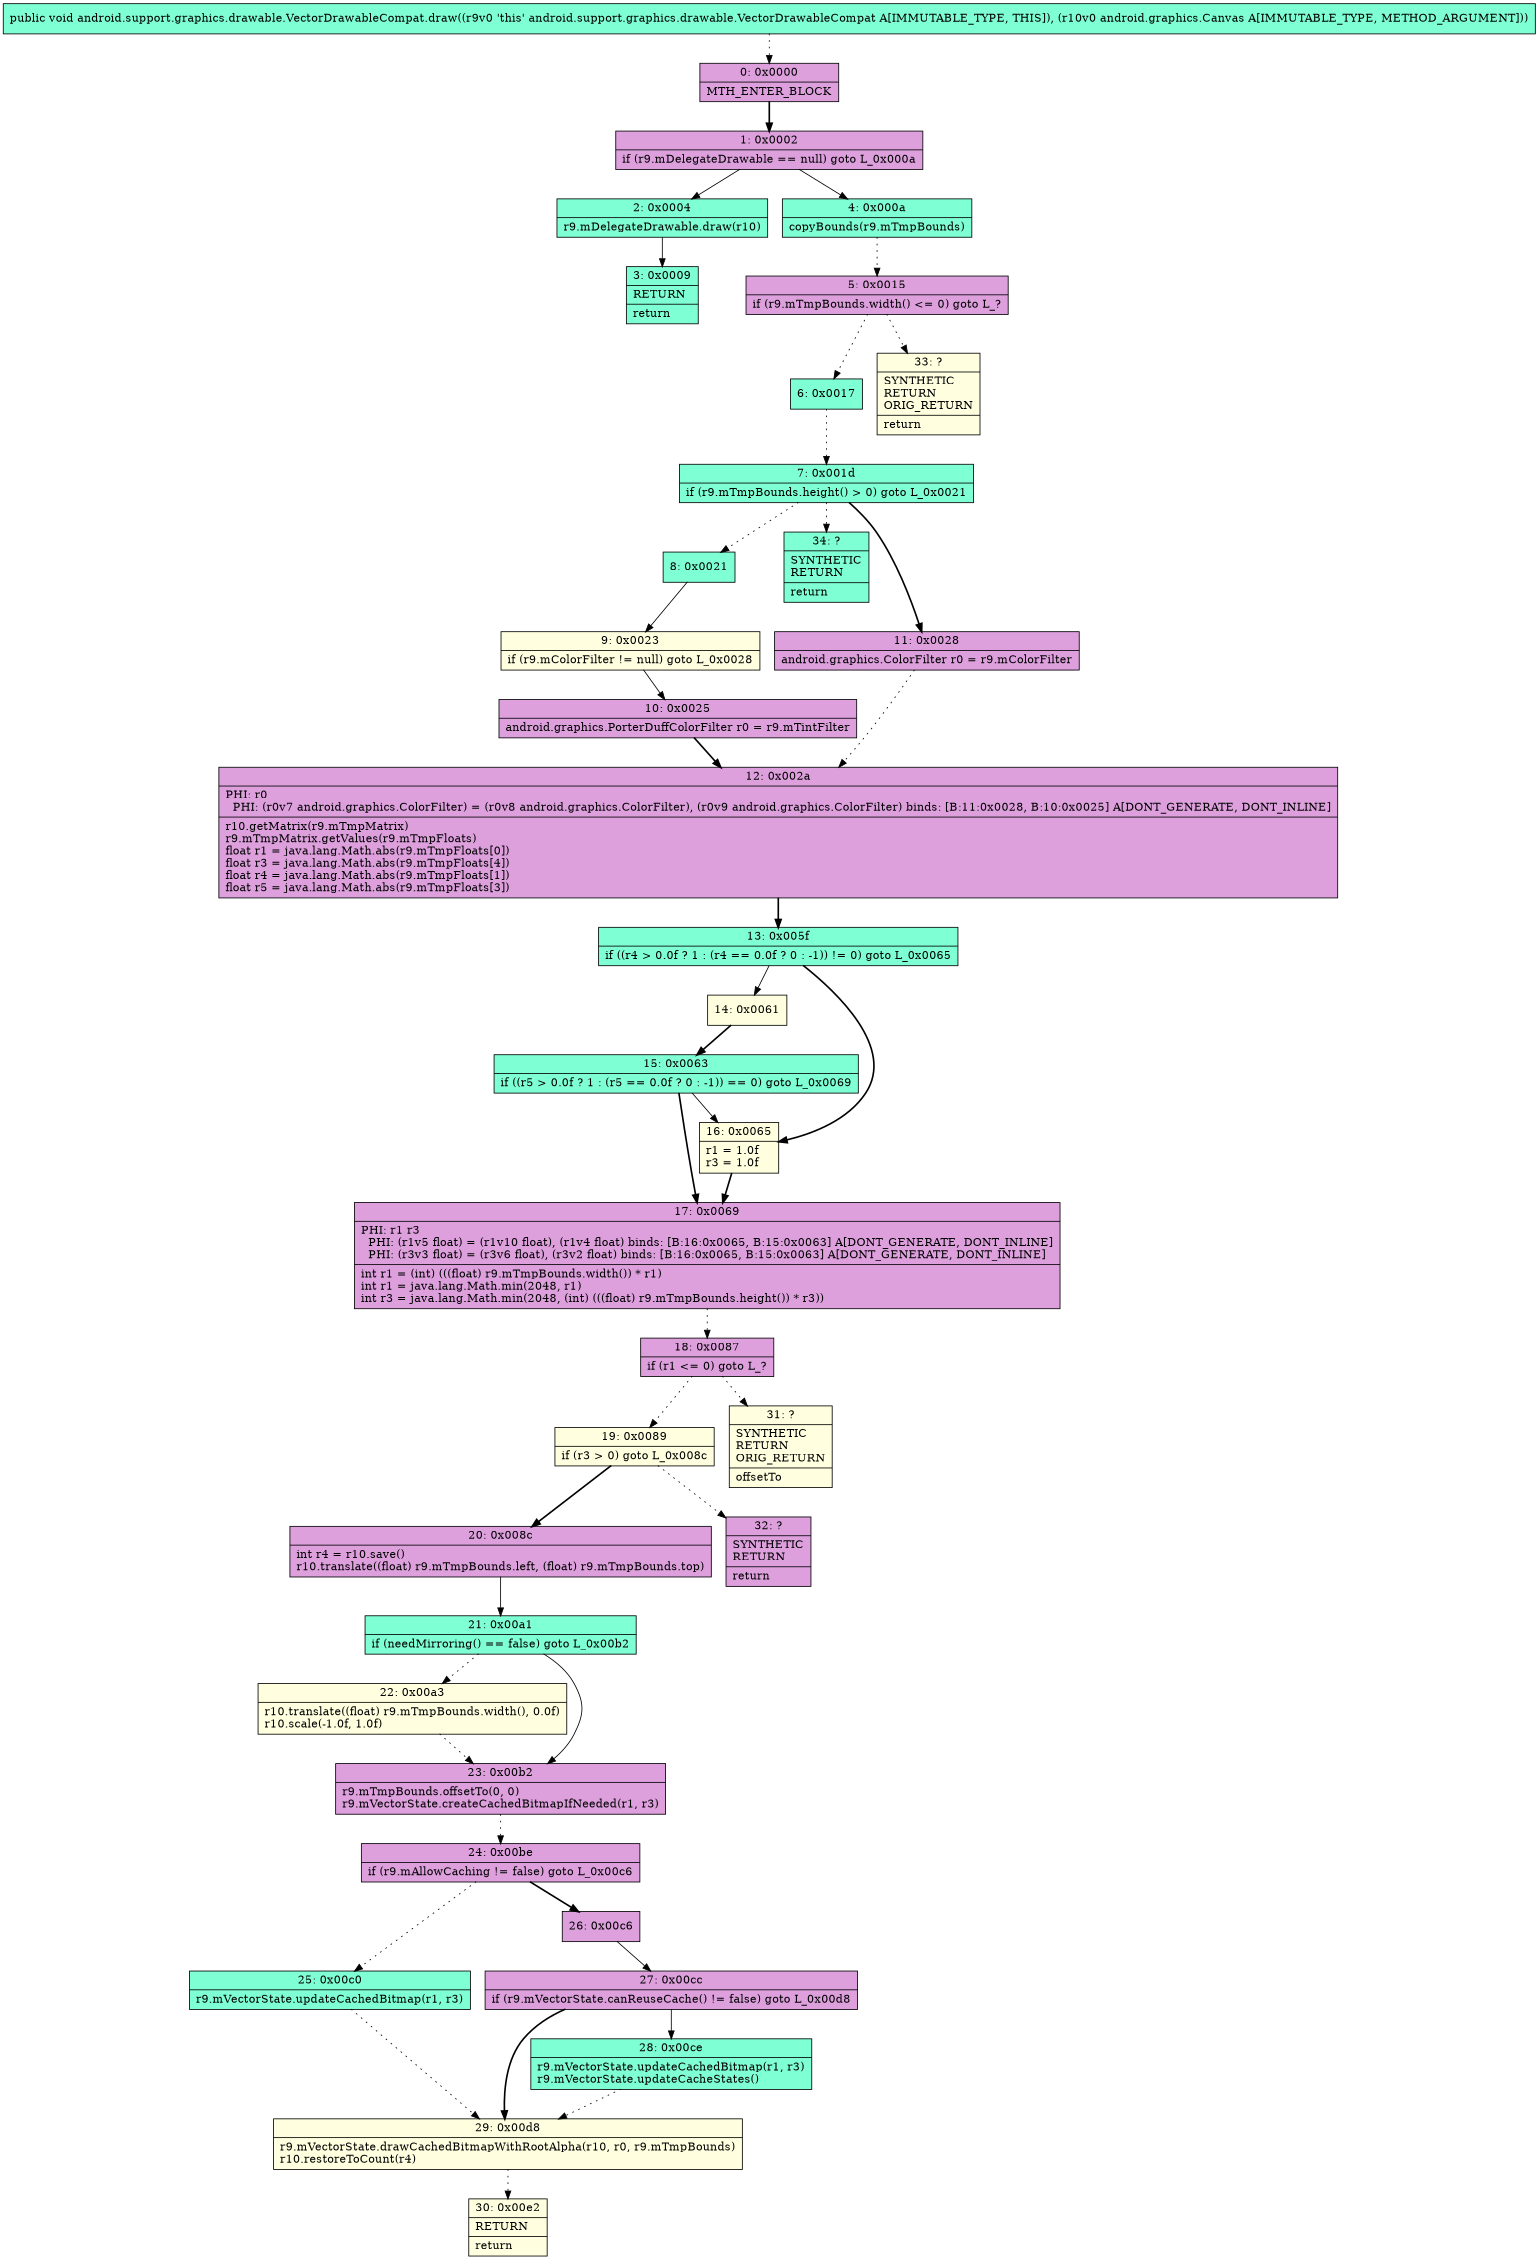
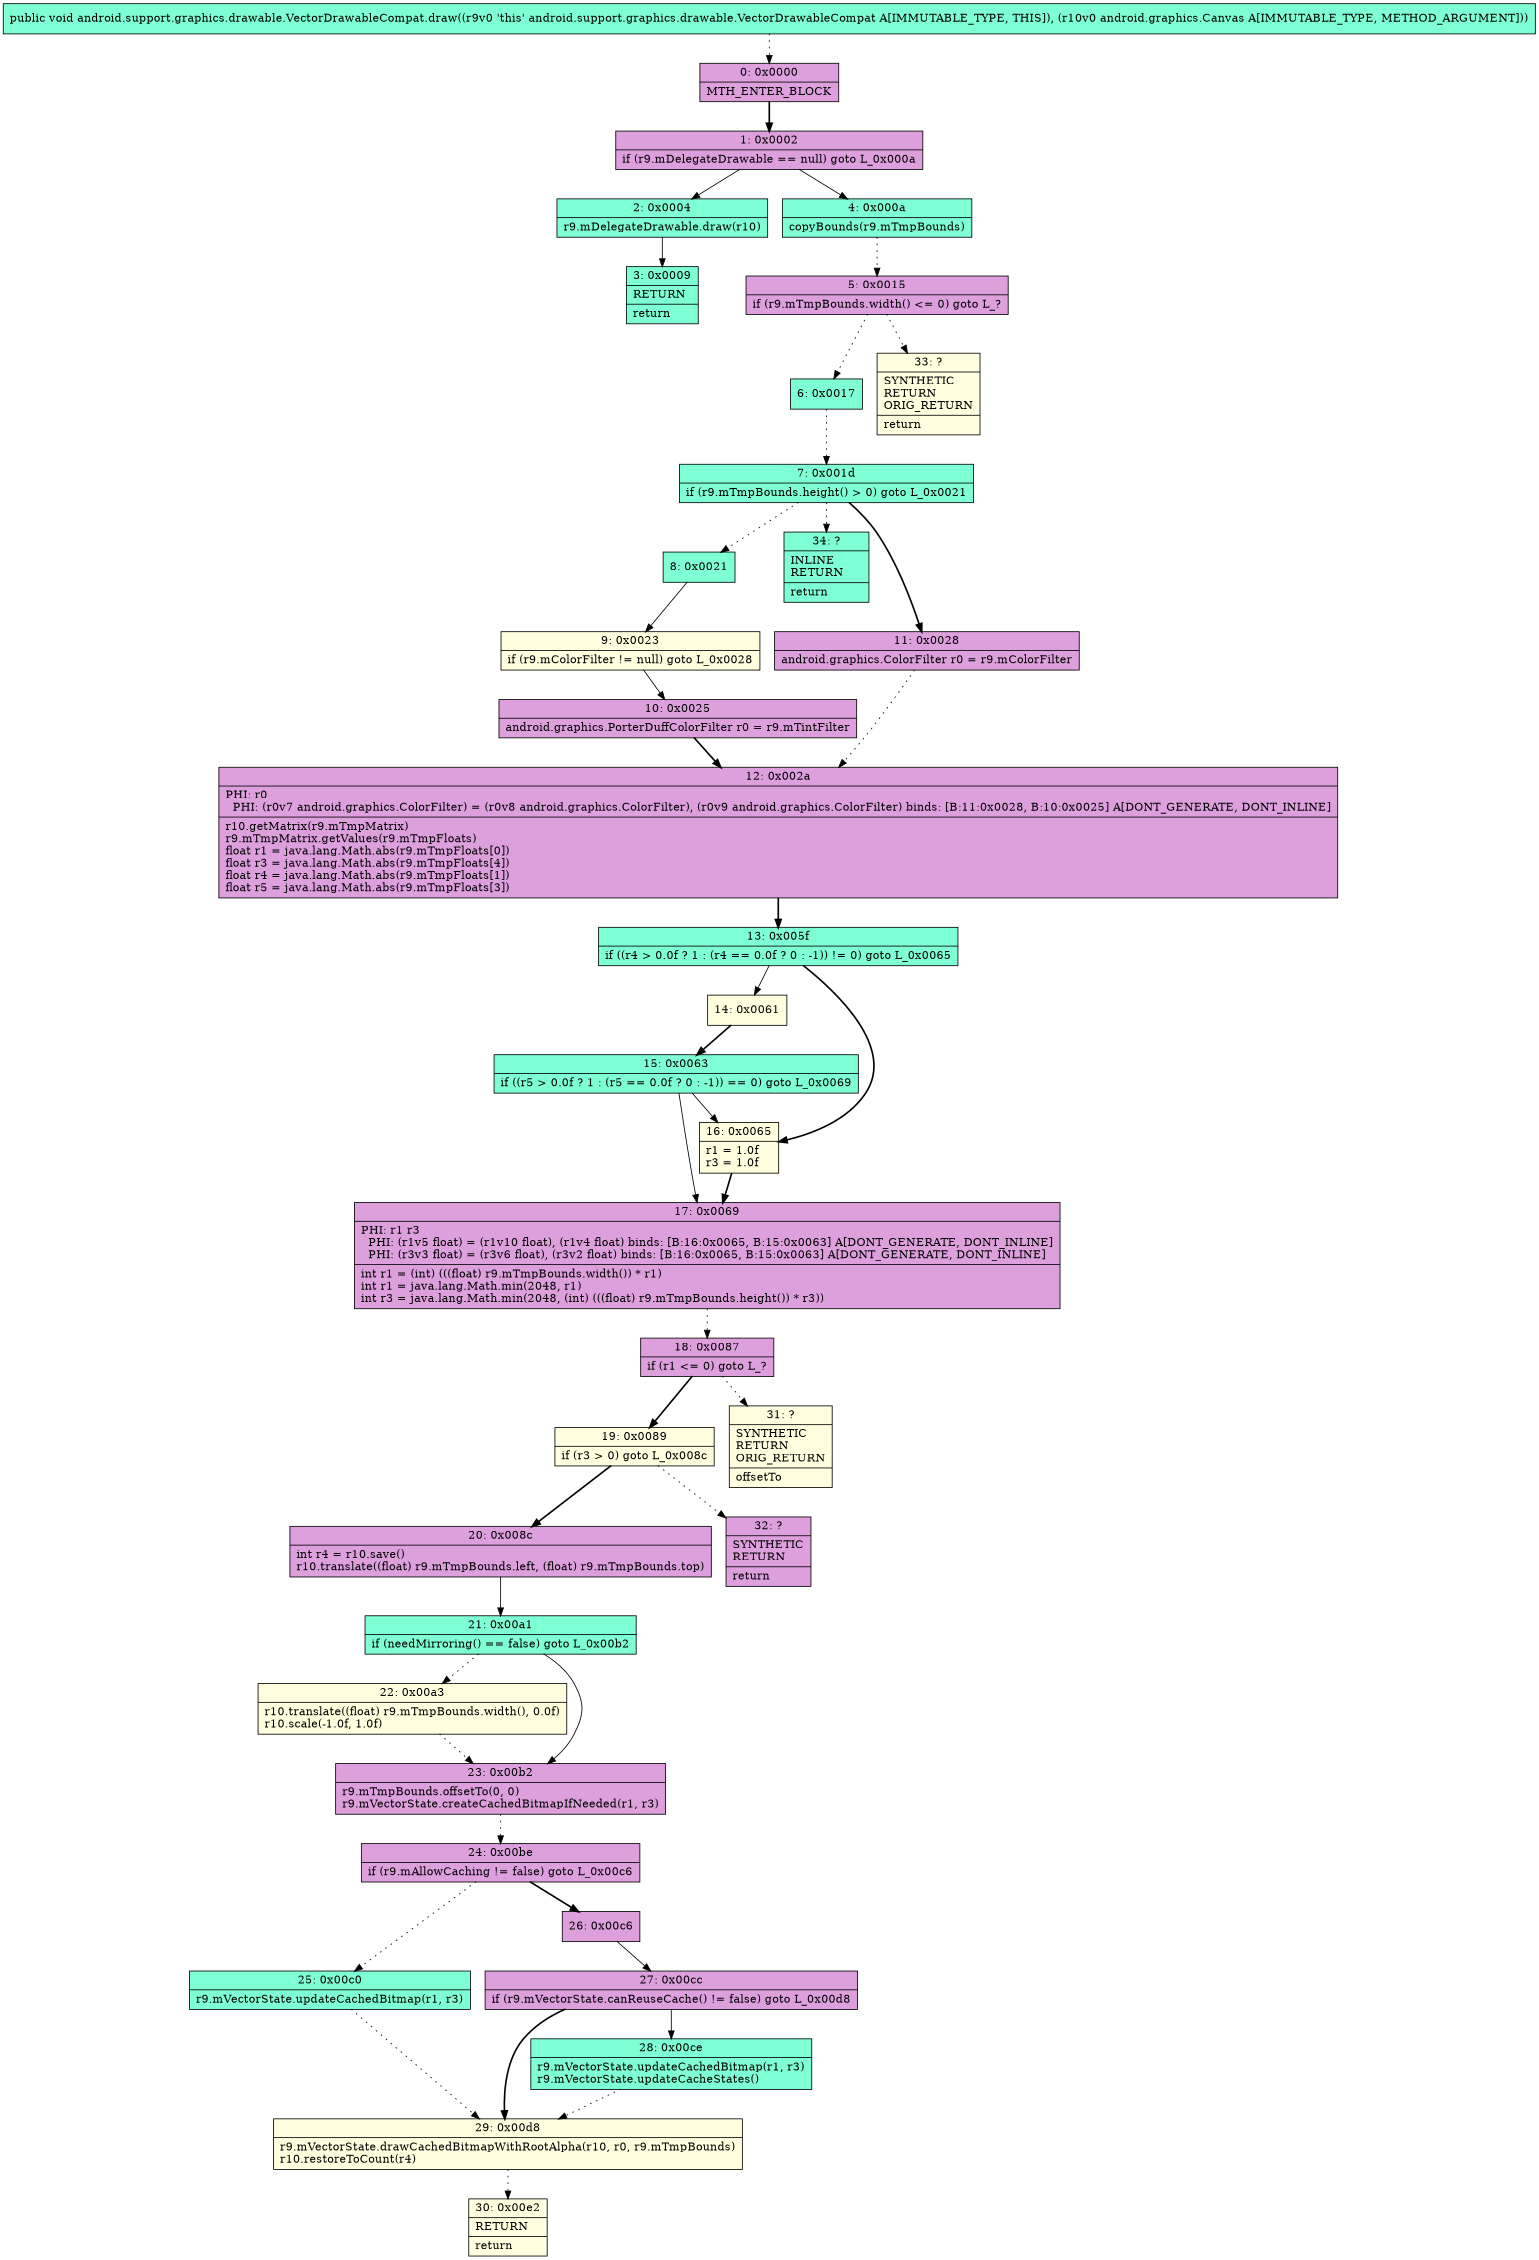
node "34: ?": text "SYNTHETIC" -> "INLINE"
edge "15: 0x0063" -> "17: 0x0069": style bold -> solid
edge "18: 0x0087" -> "19: 0x0089": style dotted -> bold
